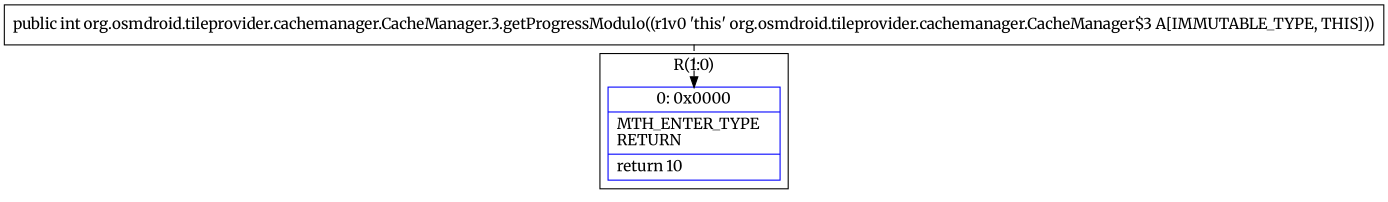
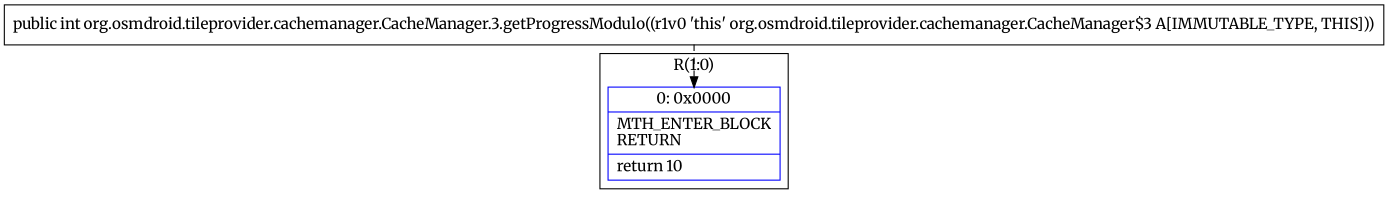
node "0: 0x0000": text "MTH_ENTER_TYPE" -> "MTH_ENTER_BLOCK"
